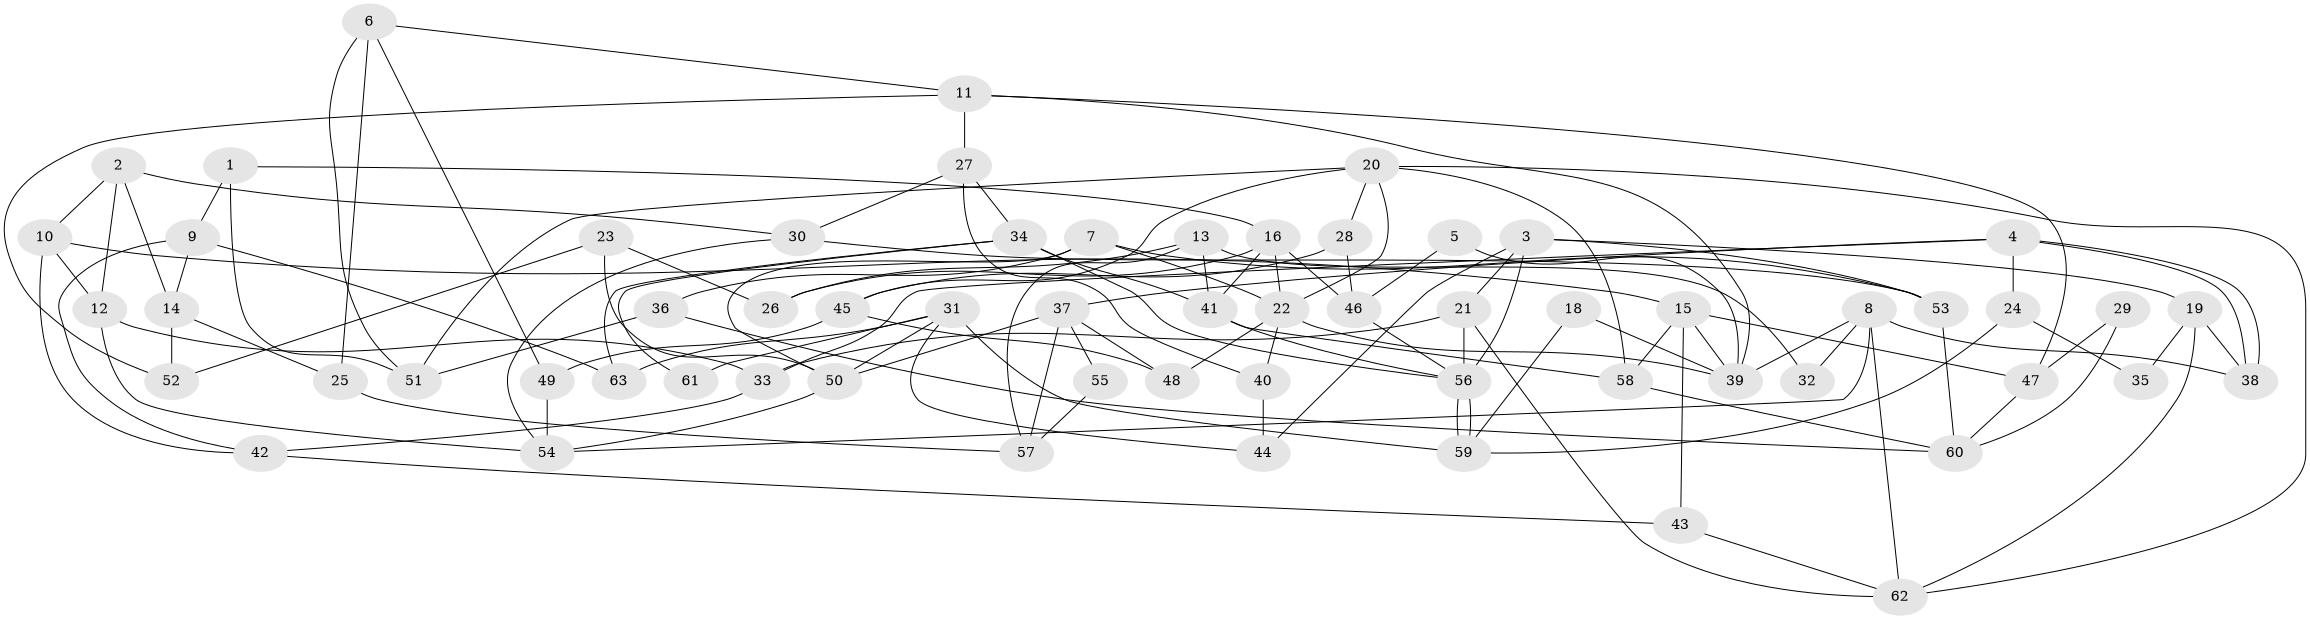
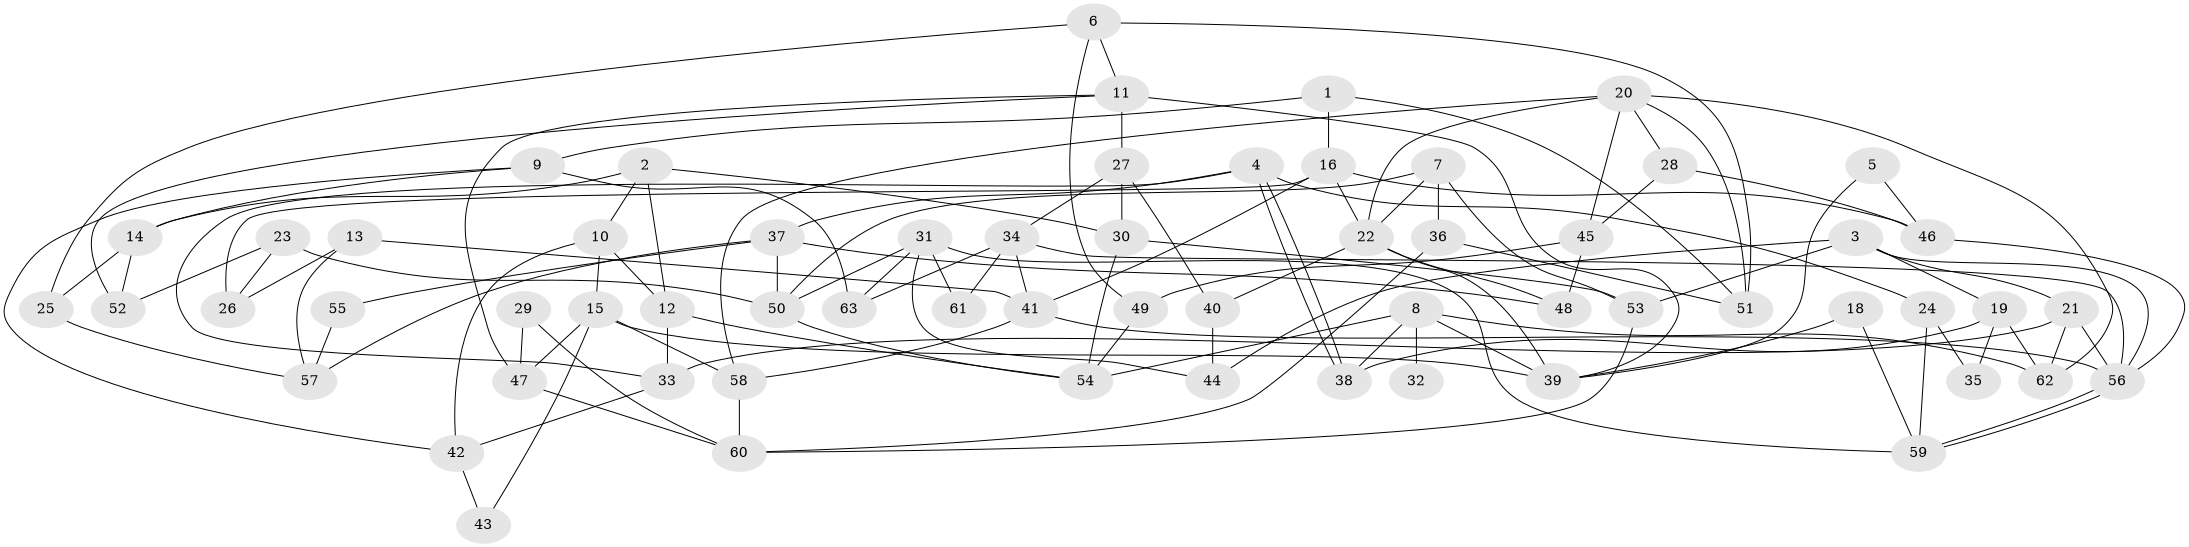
edge "13" -- "32": removed
edge "43" -- "62": removed
